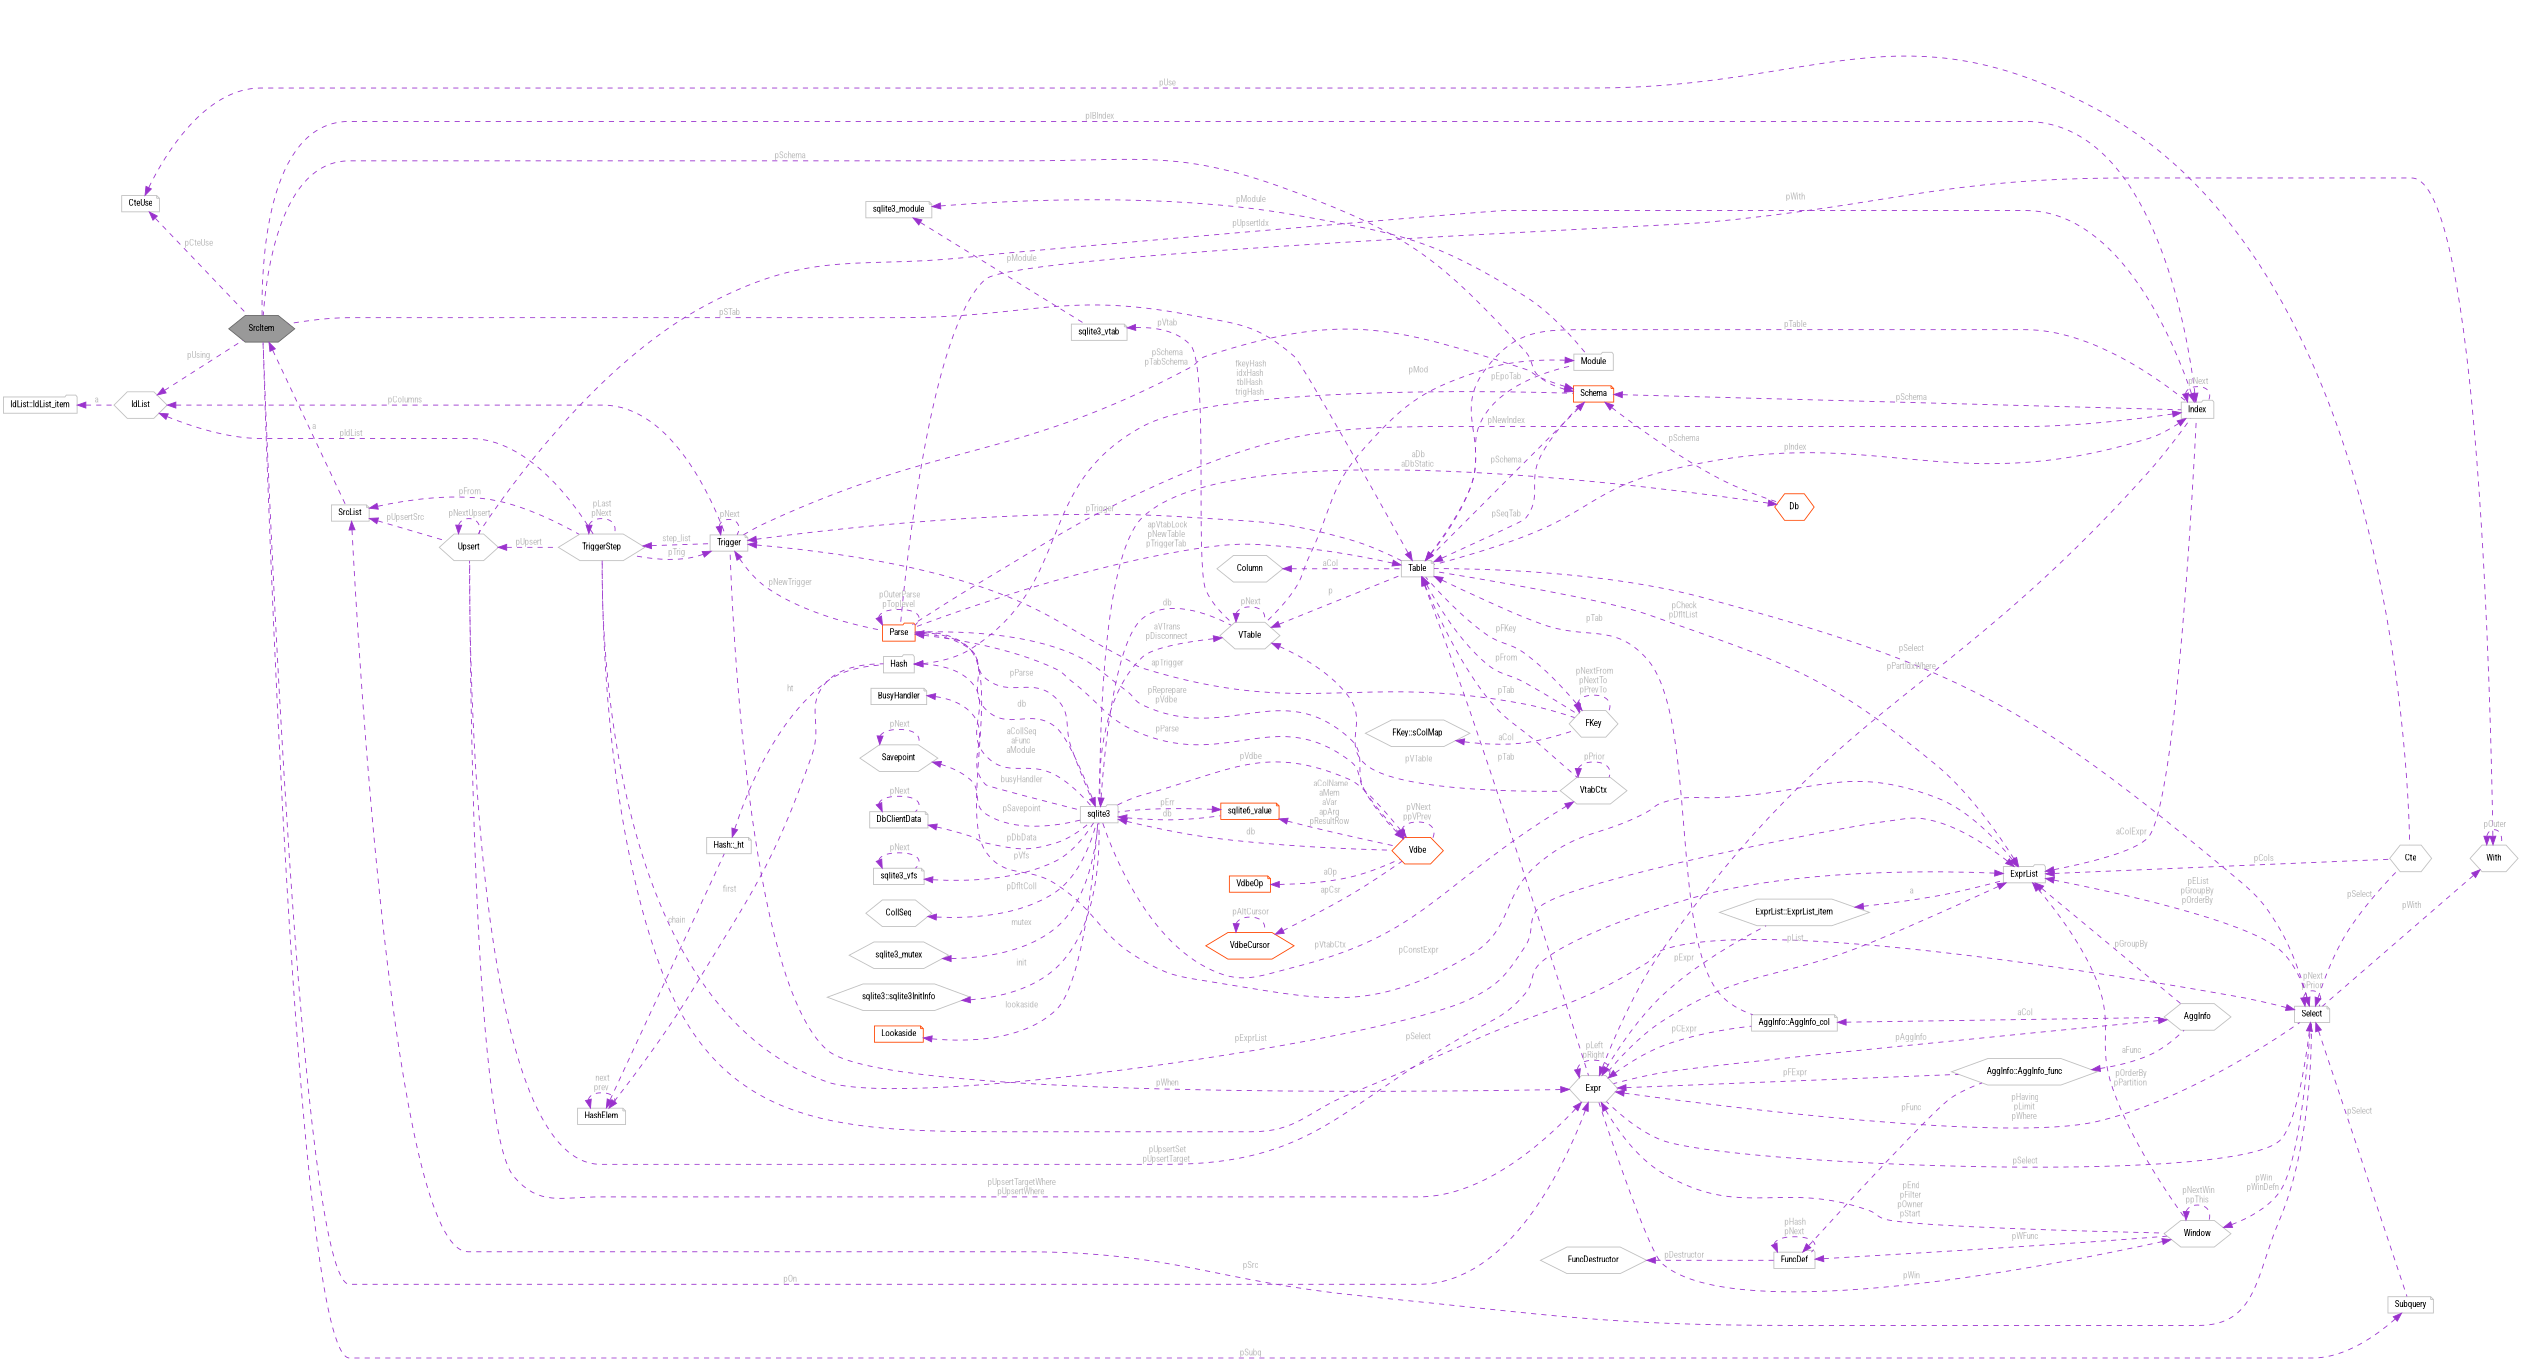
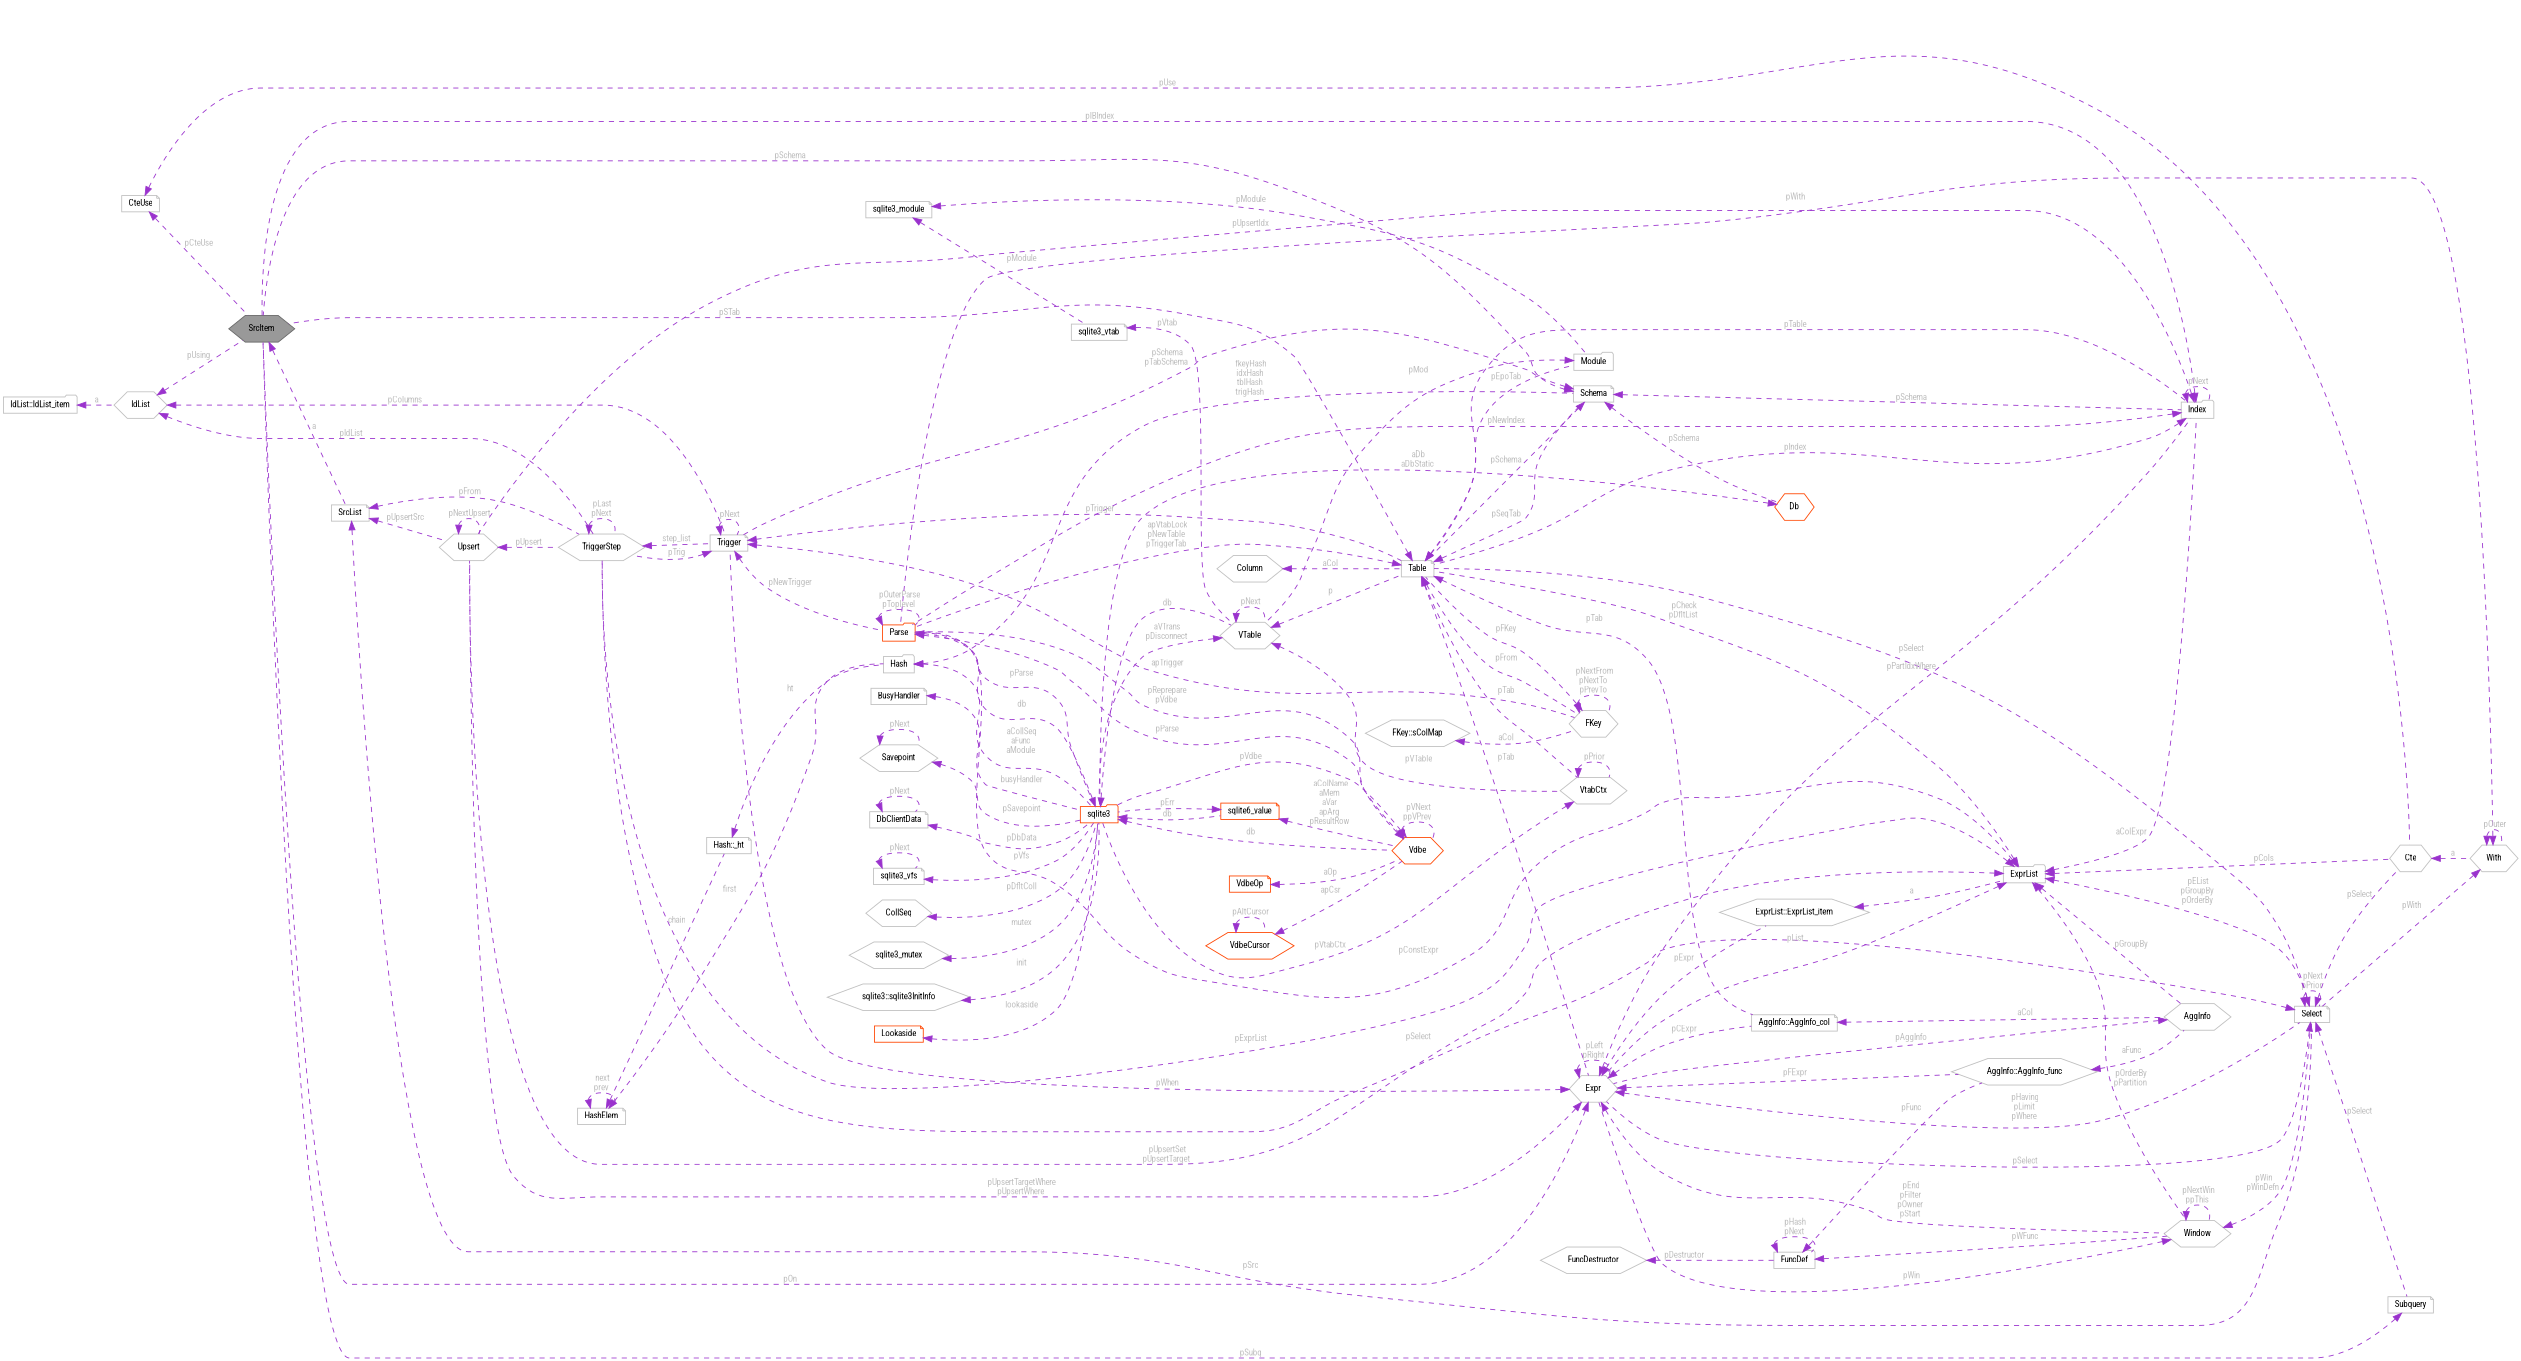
node "Schema": color orangered -> grey75
node "sqlite3": color grey75 -> orangered
edge "With" -> "Cte": added, label "a"
